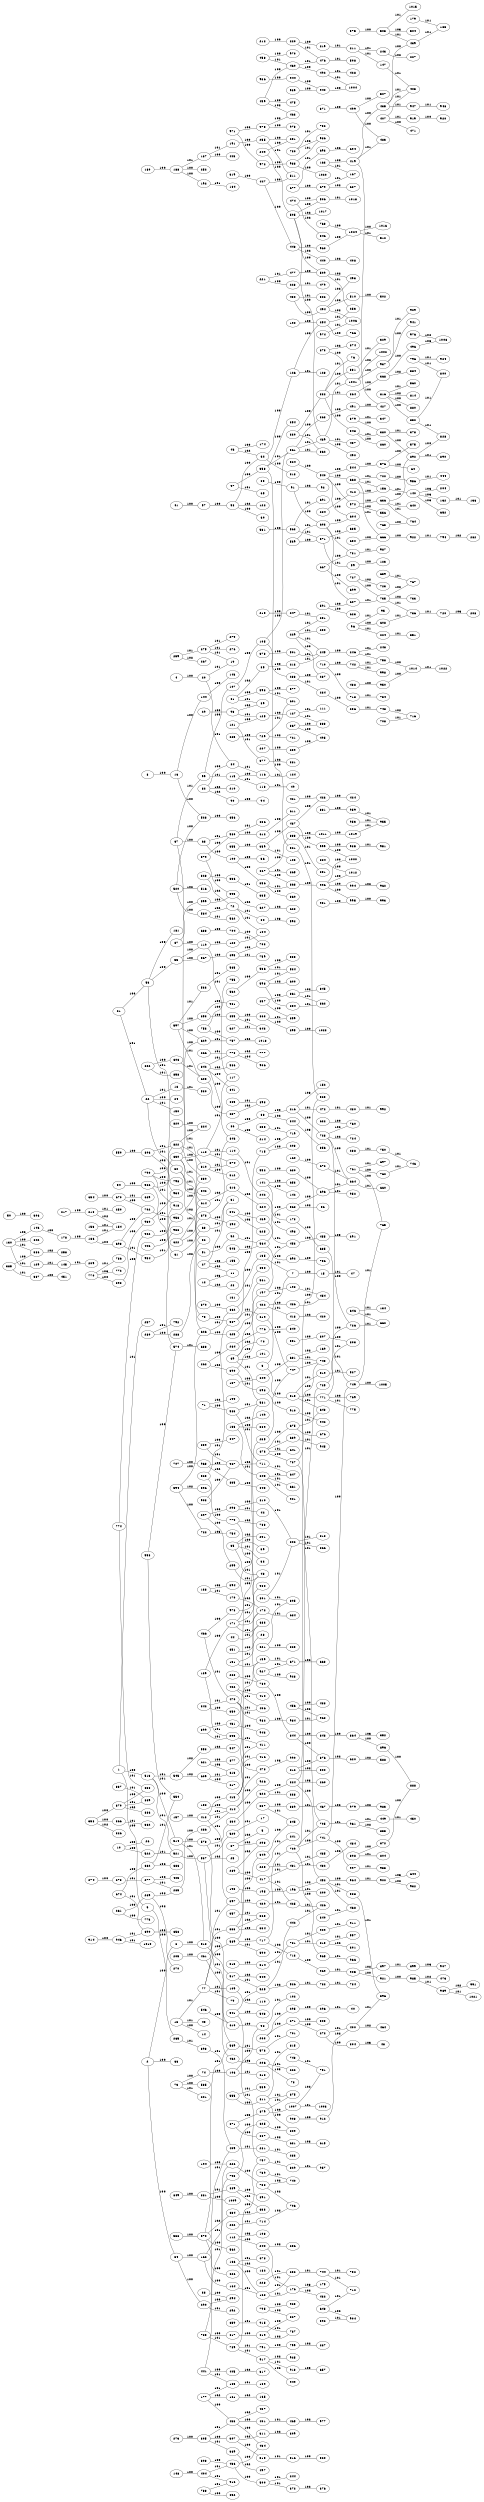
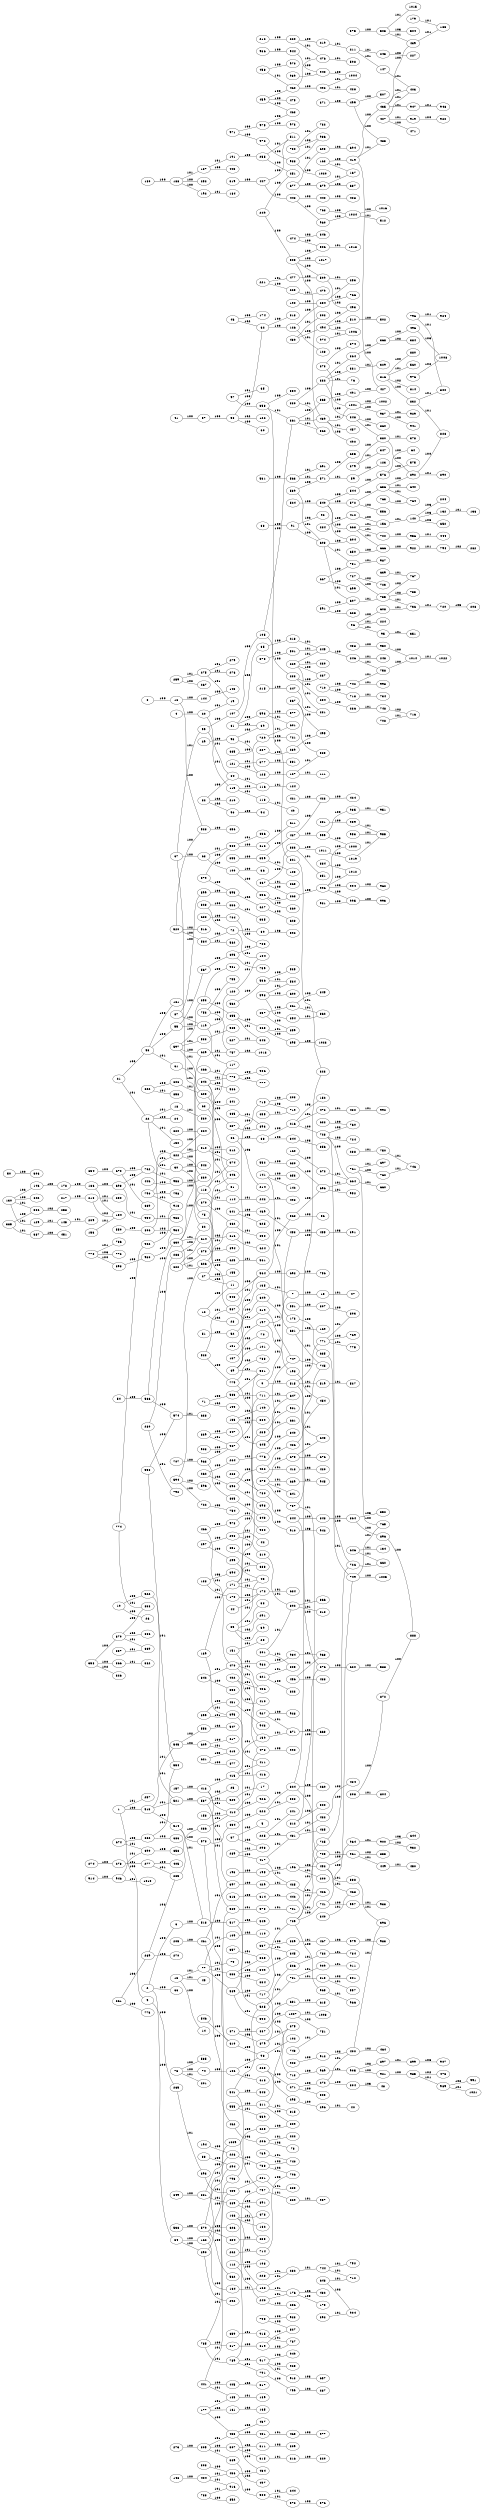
edge "224" -- "351": now "95" -- "351"
